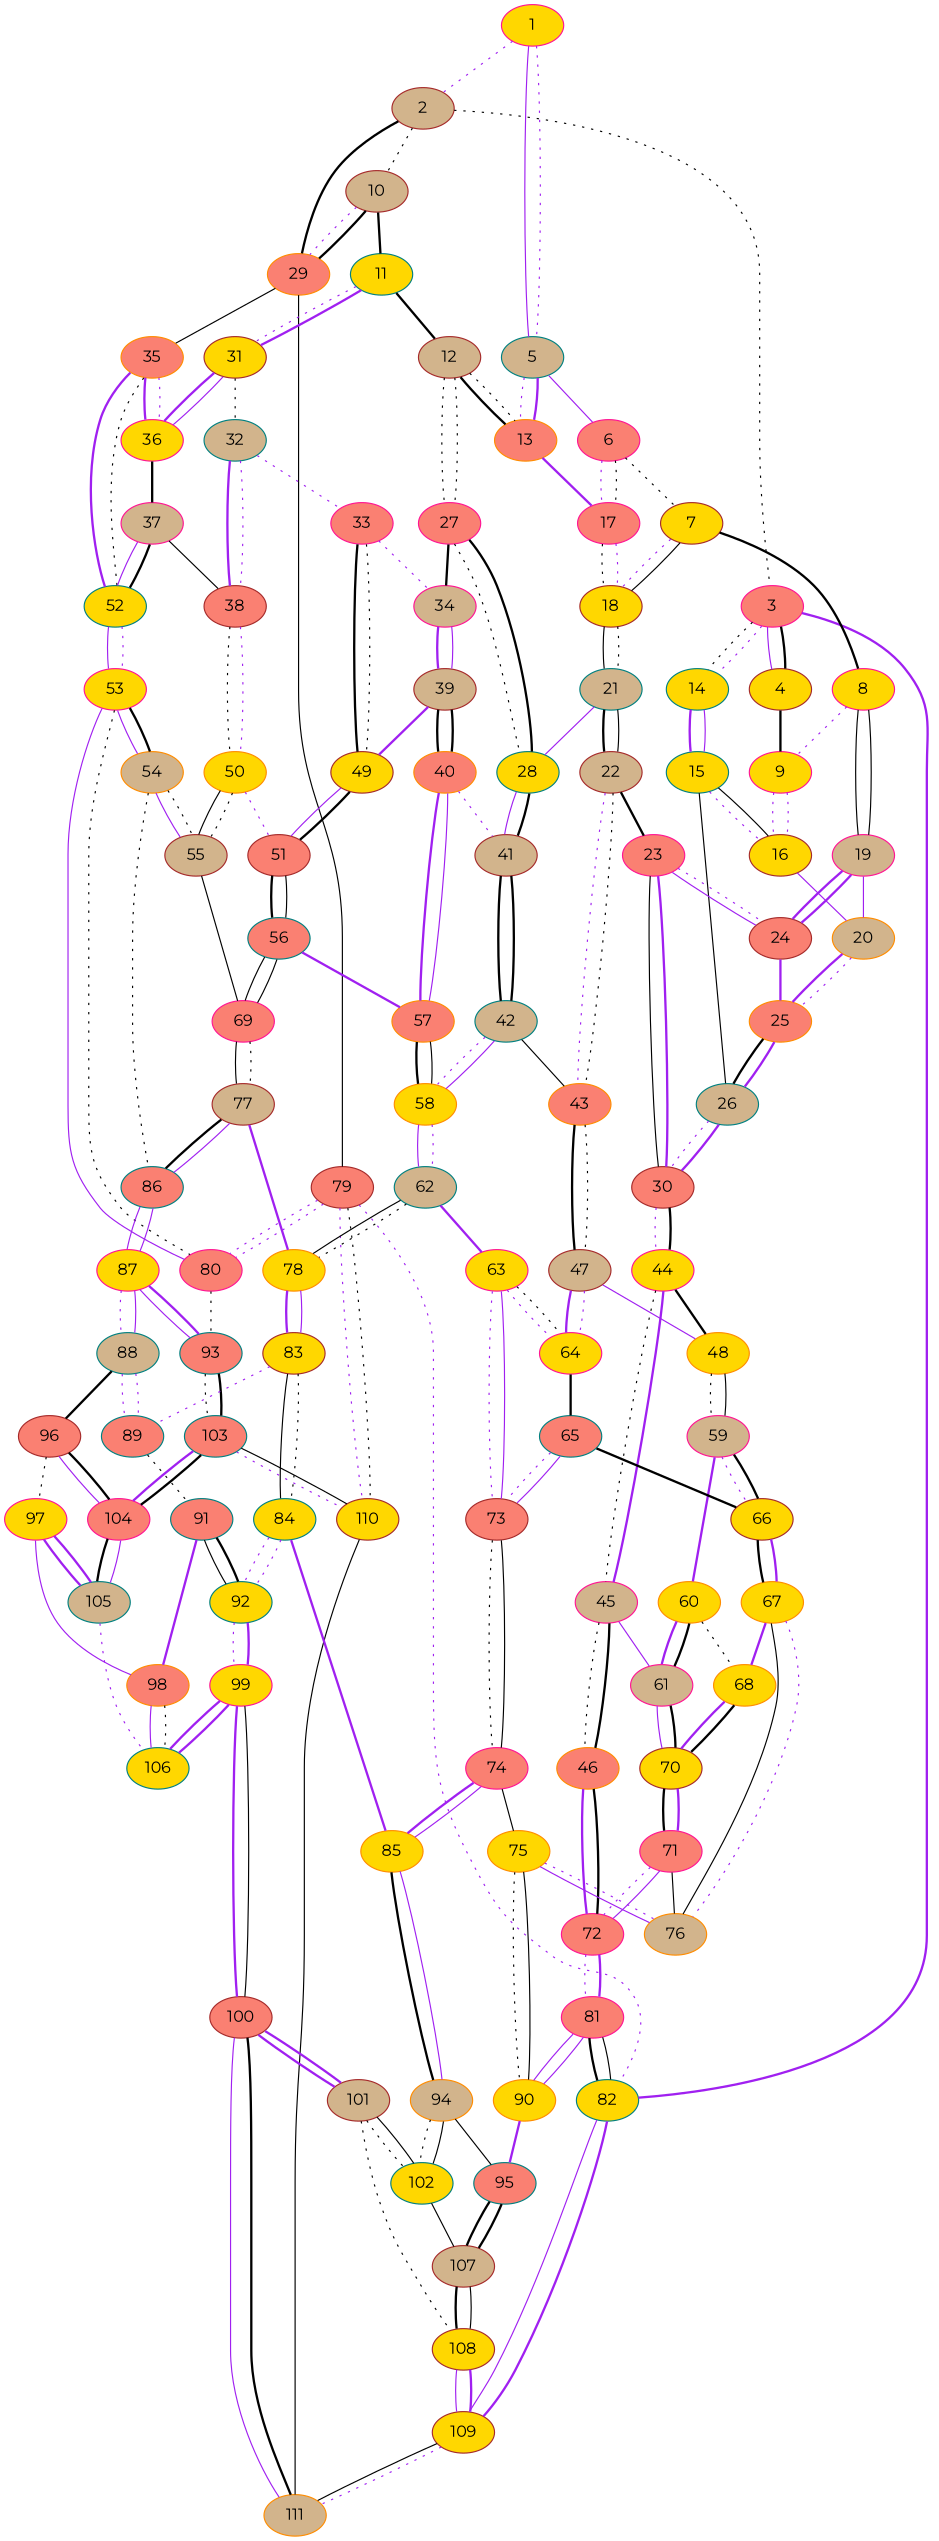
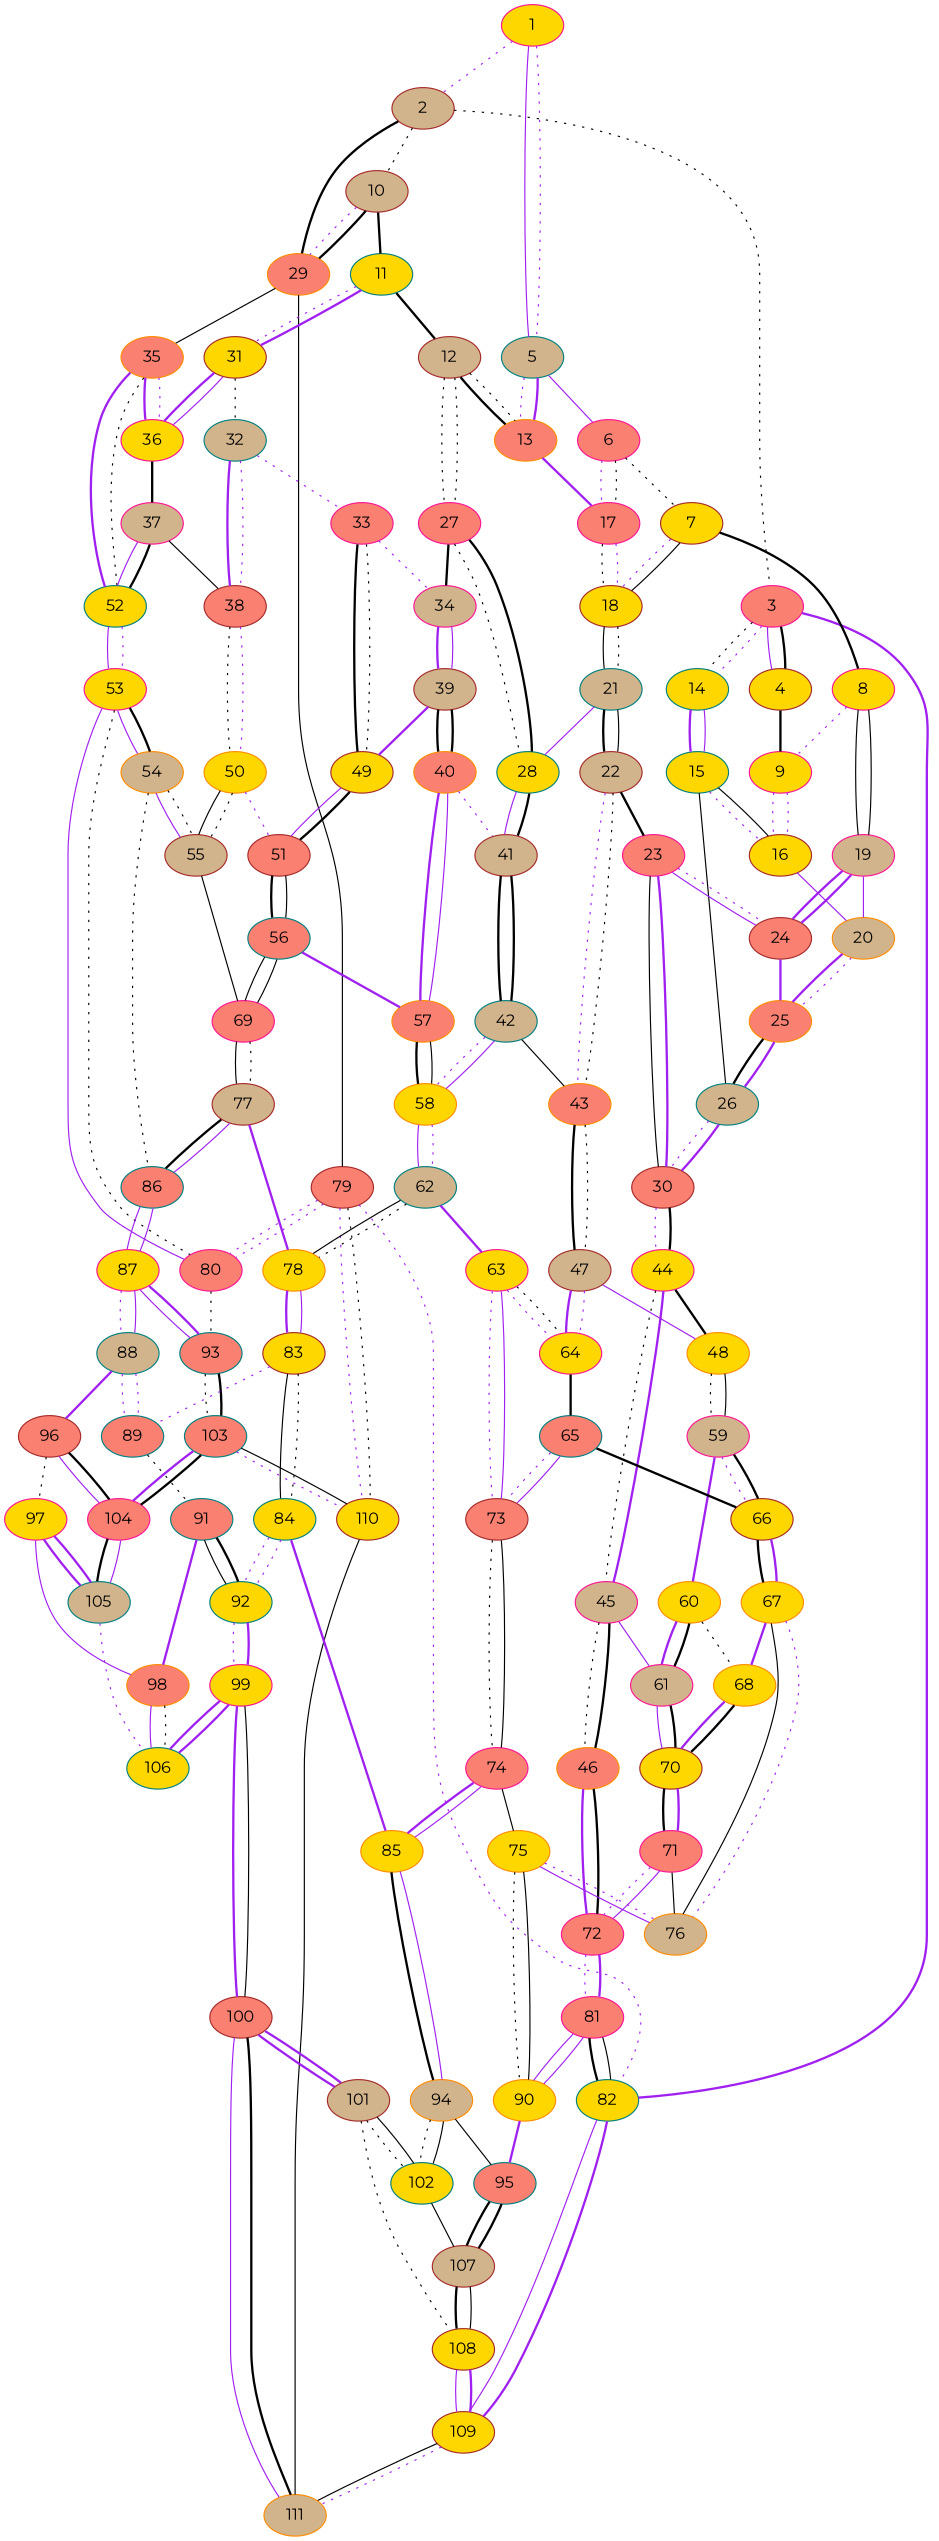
edge "88" -- "96": color black -> purple
